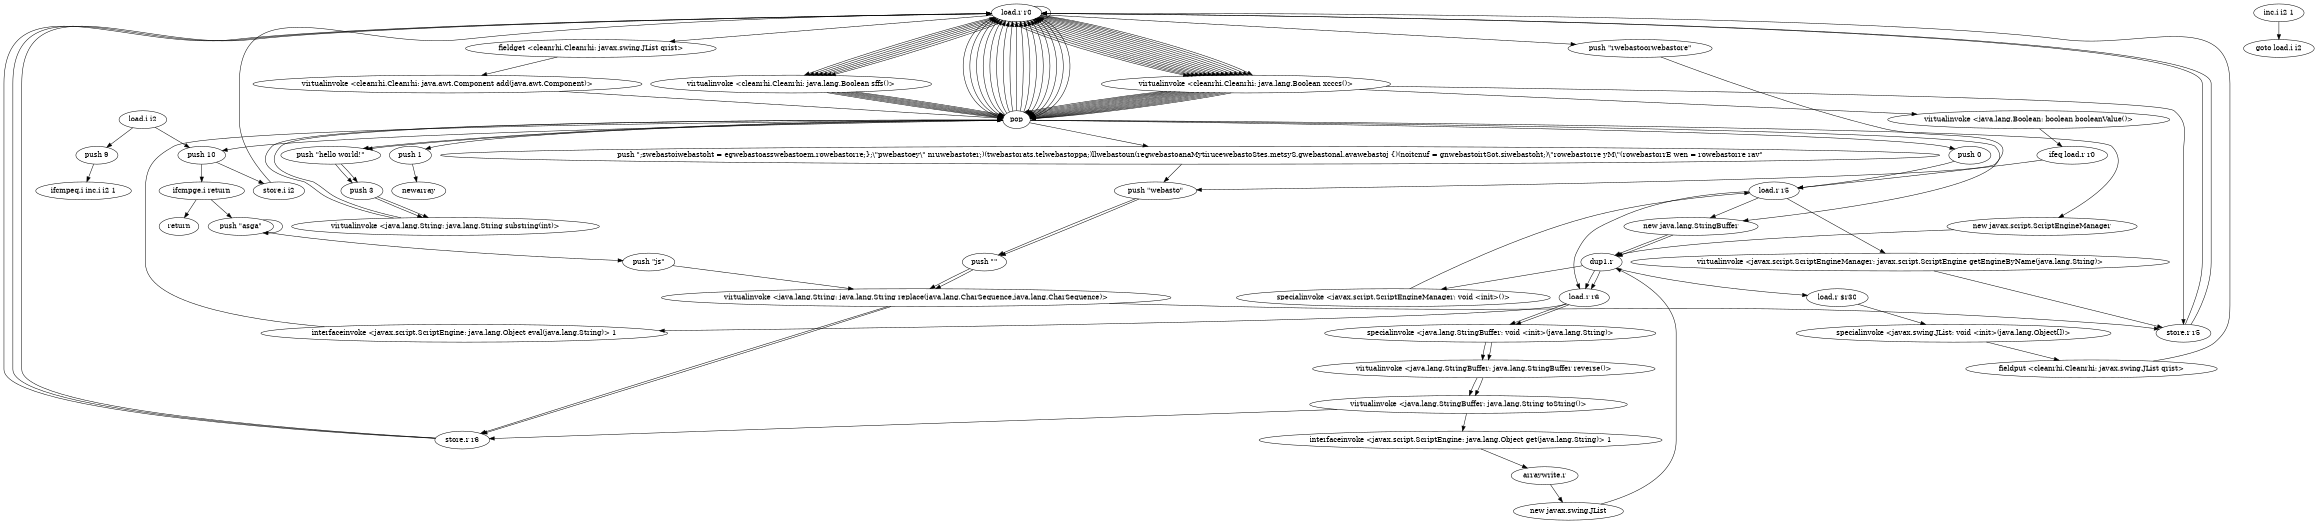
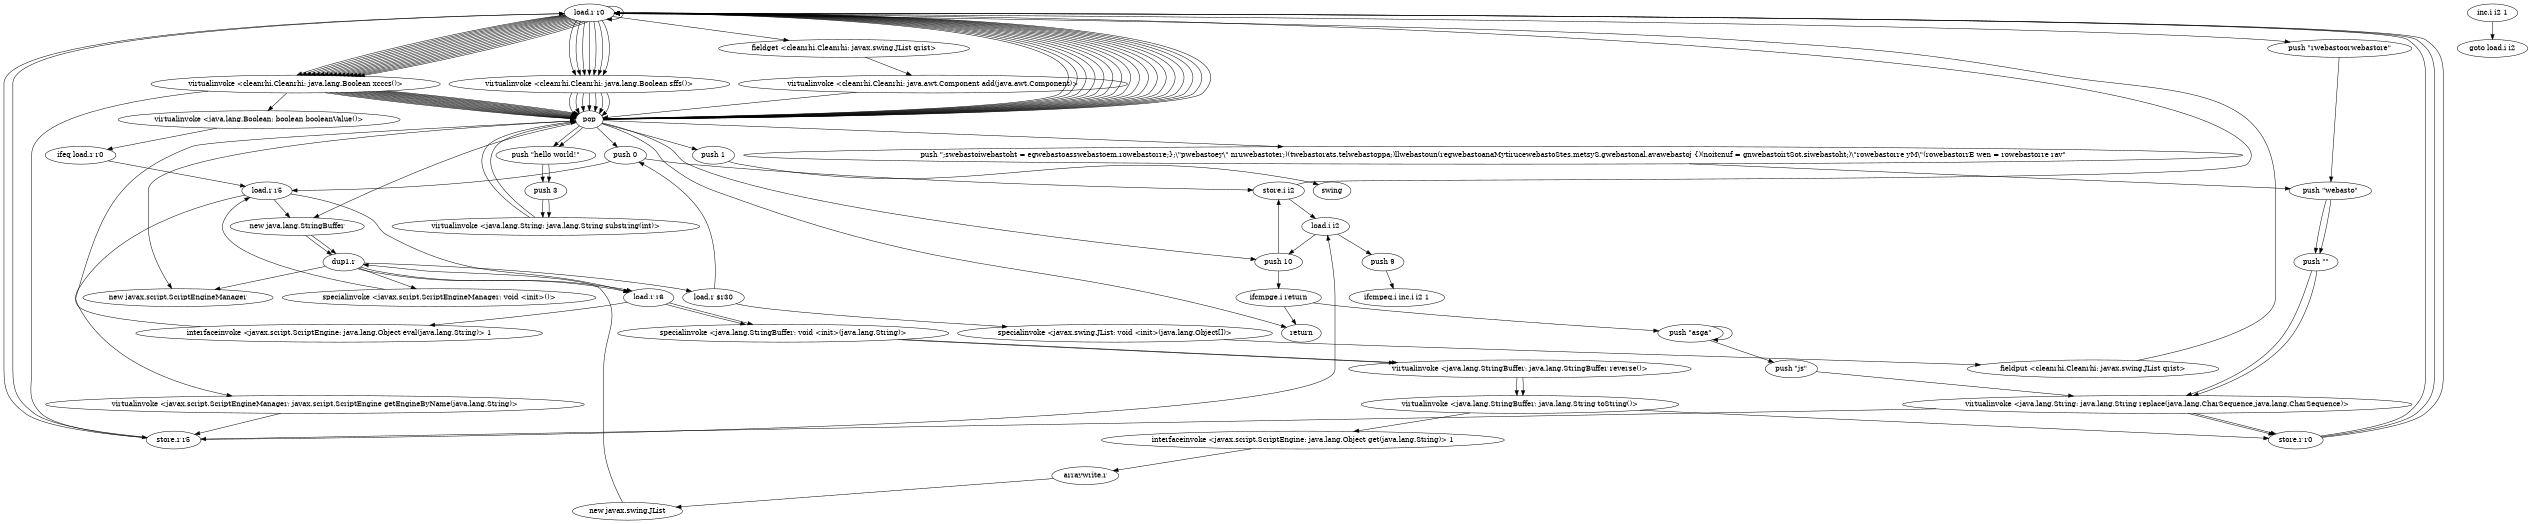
edge "push 0" -> "store.i i2": added
node "newarray": label "newarray" -> "swing"
edge "store.i i2" -> "load.i i2": added
edge "load.r $r30" -> "push 0": added
edge "new javax.script.ScriptEngineManager" -> "dup1.r": reversed
edge "pop" -> "return": added
edge "store.r r5" -> "load.i i2": added
node "store.r r6": label "store.r r6" -> "store.r r0"
